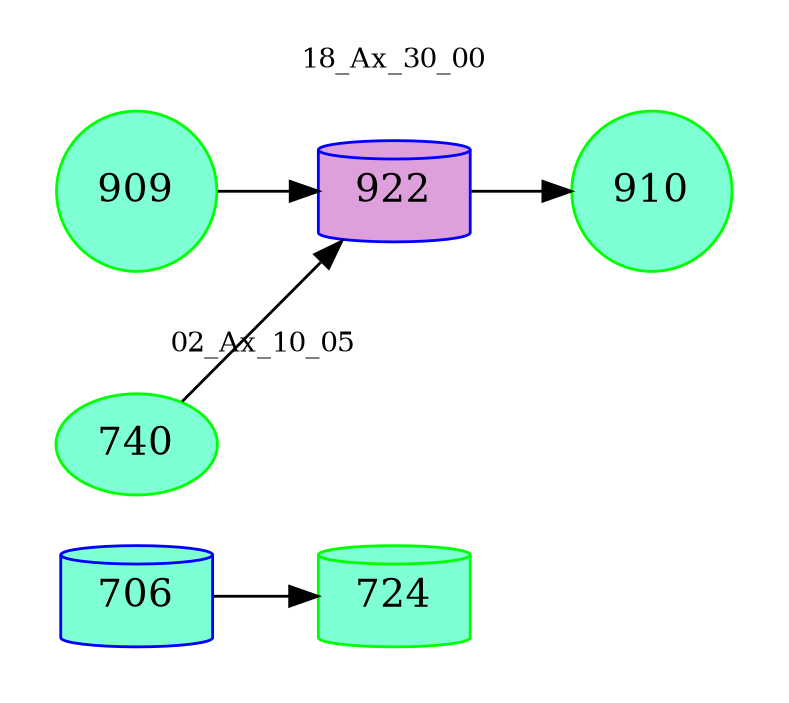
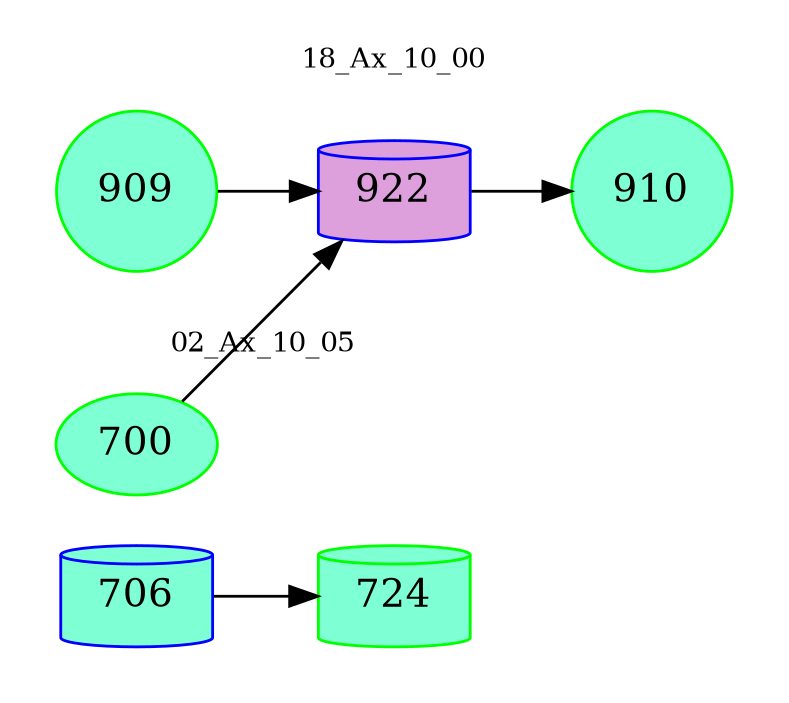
cluster "18_Ax_30_00": label "18_Ax_30_00" -> "18_Ax_10_00"
node "740": label "740" -> "700"
